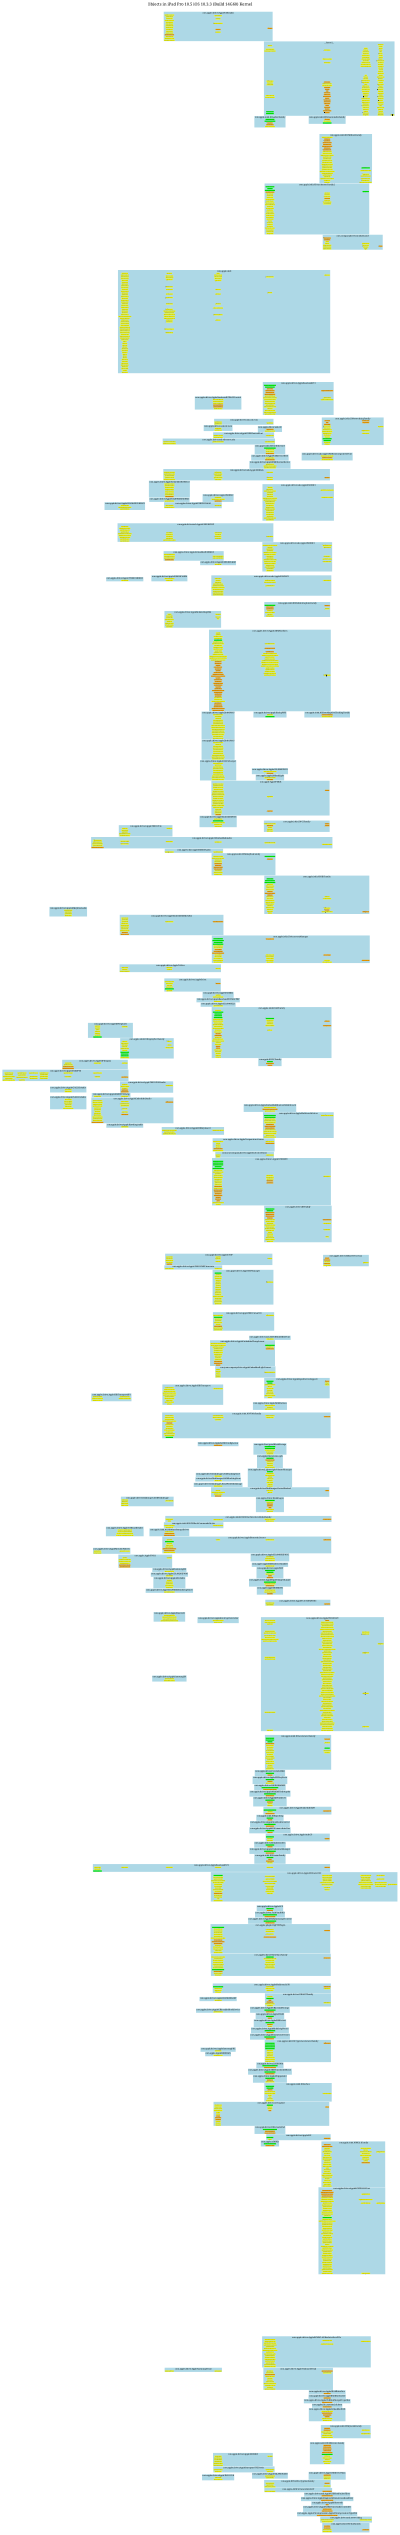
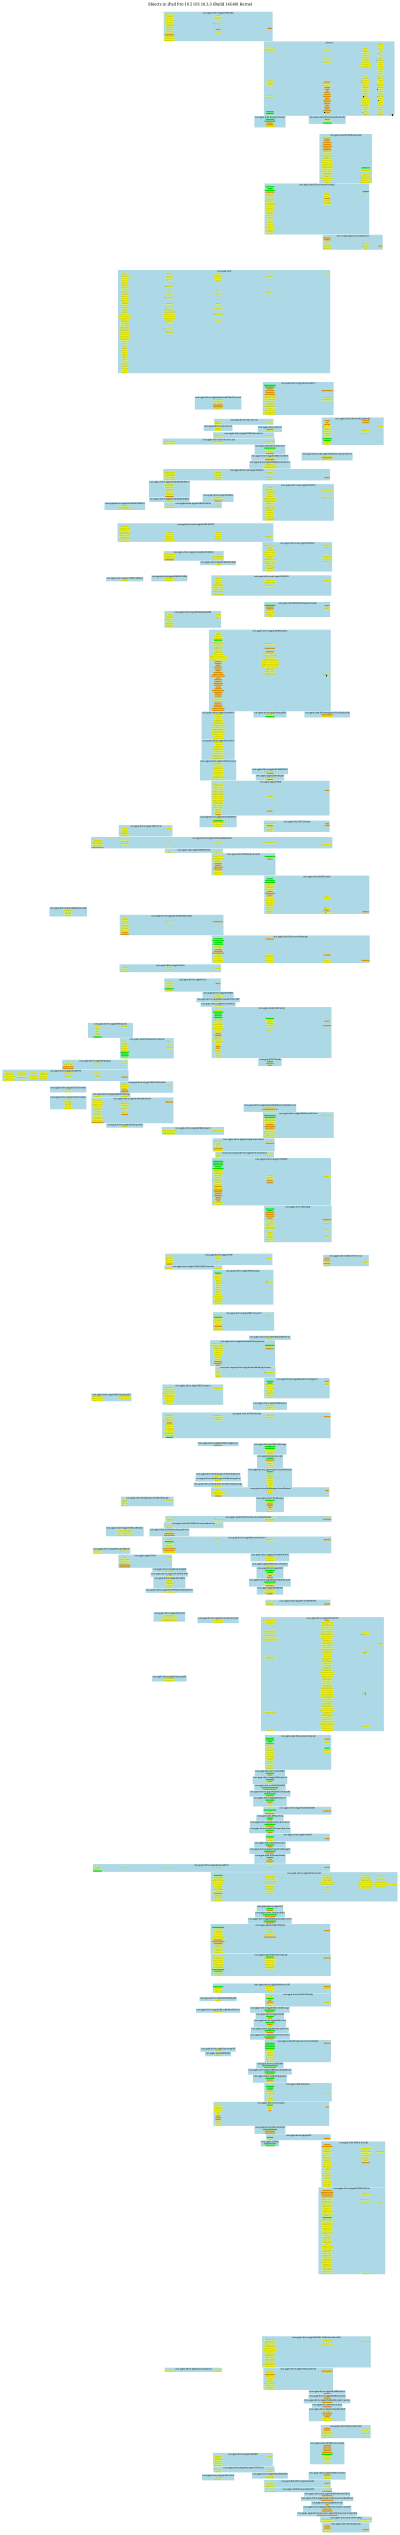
node "AppleUSBOHCIgtdMemoryBlock": removed
node "RTBuddySyslogEndpoint": removed
